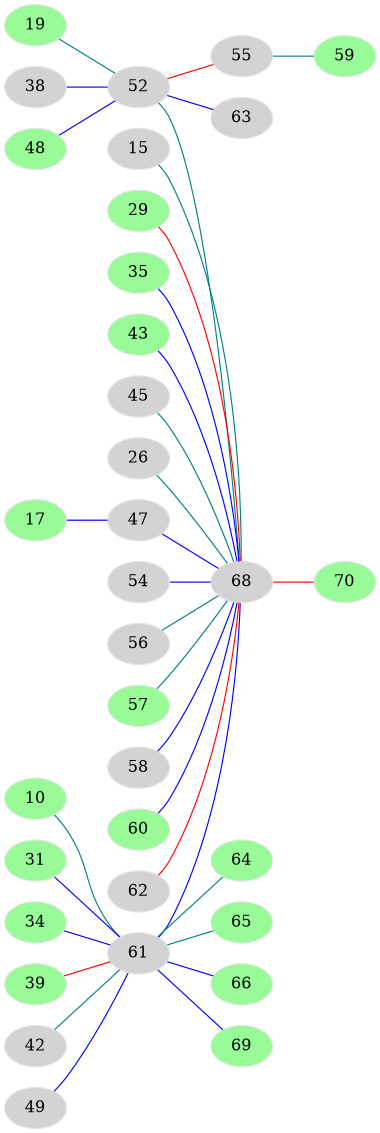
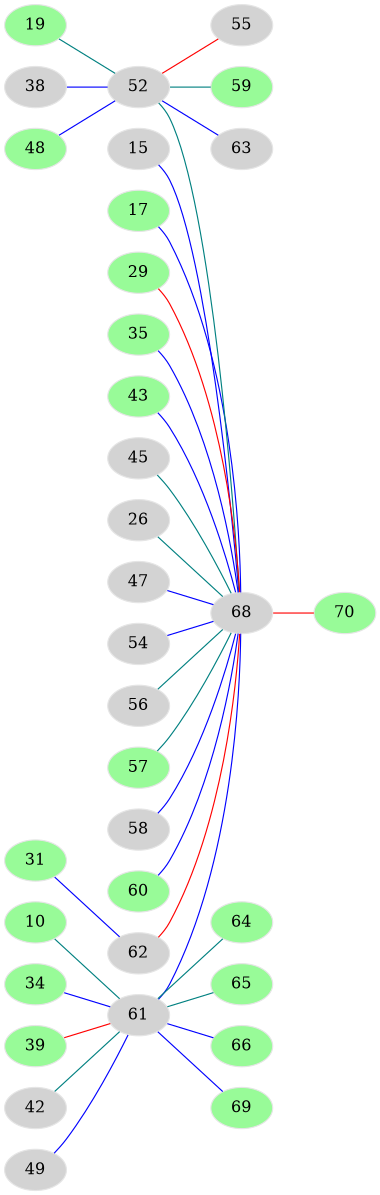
edge "55" -- "59": now "52" -- "59"
edge "15" -- "68": color teal -> blue
edge "17" -- "47": now "17" -- "68"
edge "31" -- "61": now "31" -- "62"
